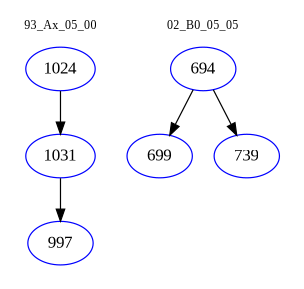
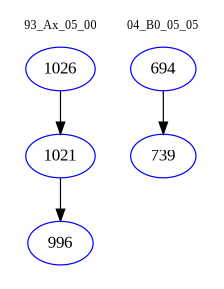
cluster "02_B0_05_05": label "02_B0_05_05" -> "04_B0_05_05"
node "1024": label "1024" -> "1026"
node "1031": label "1031" -> "1021"
node "699": removed
node "997": label "997" -> "996"
